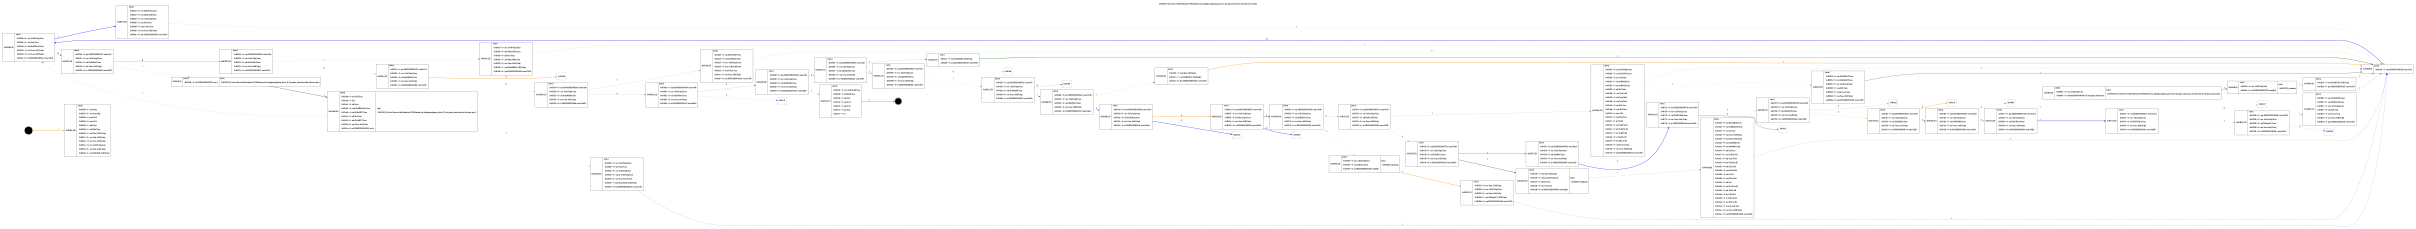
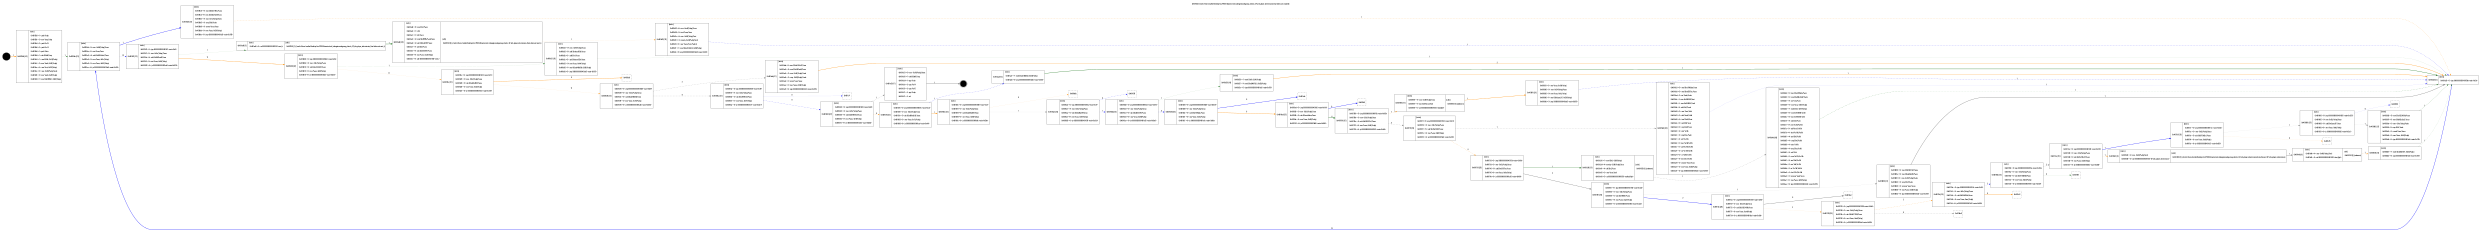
edge "0x401abb [27]" -> "0x401cb5 [5]": style dashed -> bold
edge "0x401adb [40]" -> "0x4015db [23]": now "0x4015b0 [43]" -> "0x4015db [23]"
